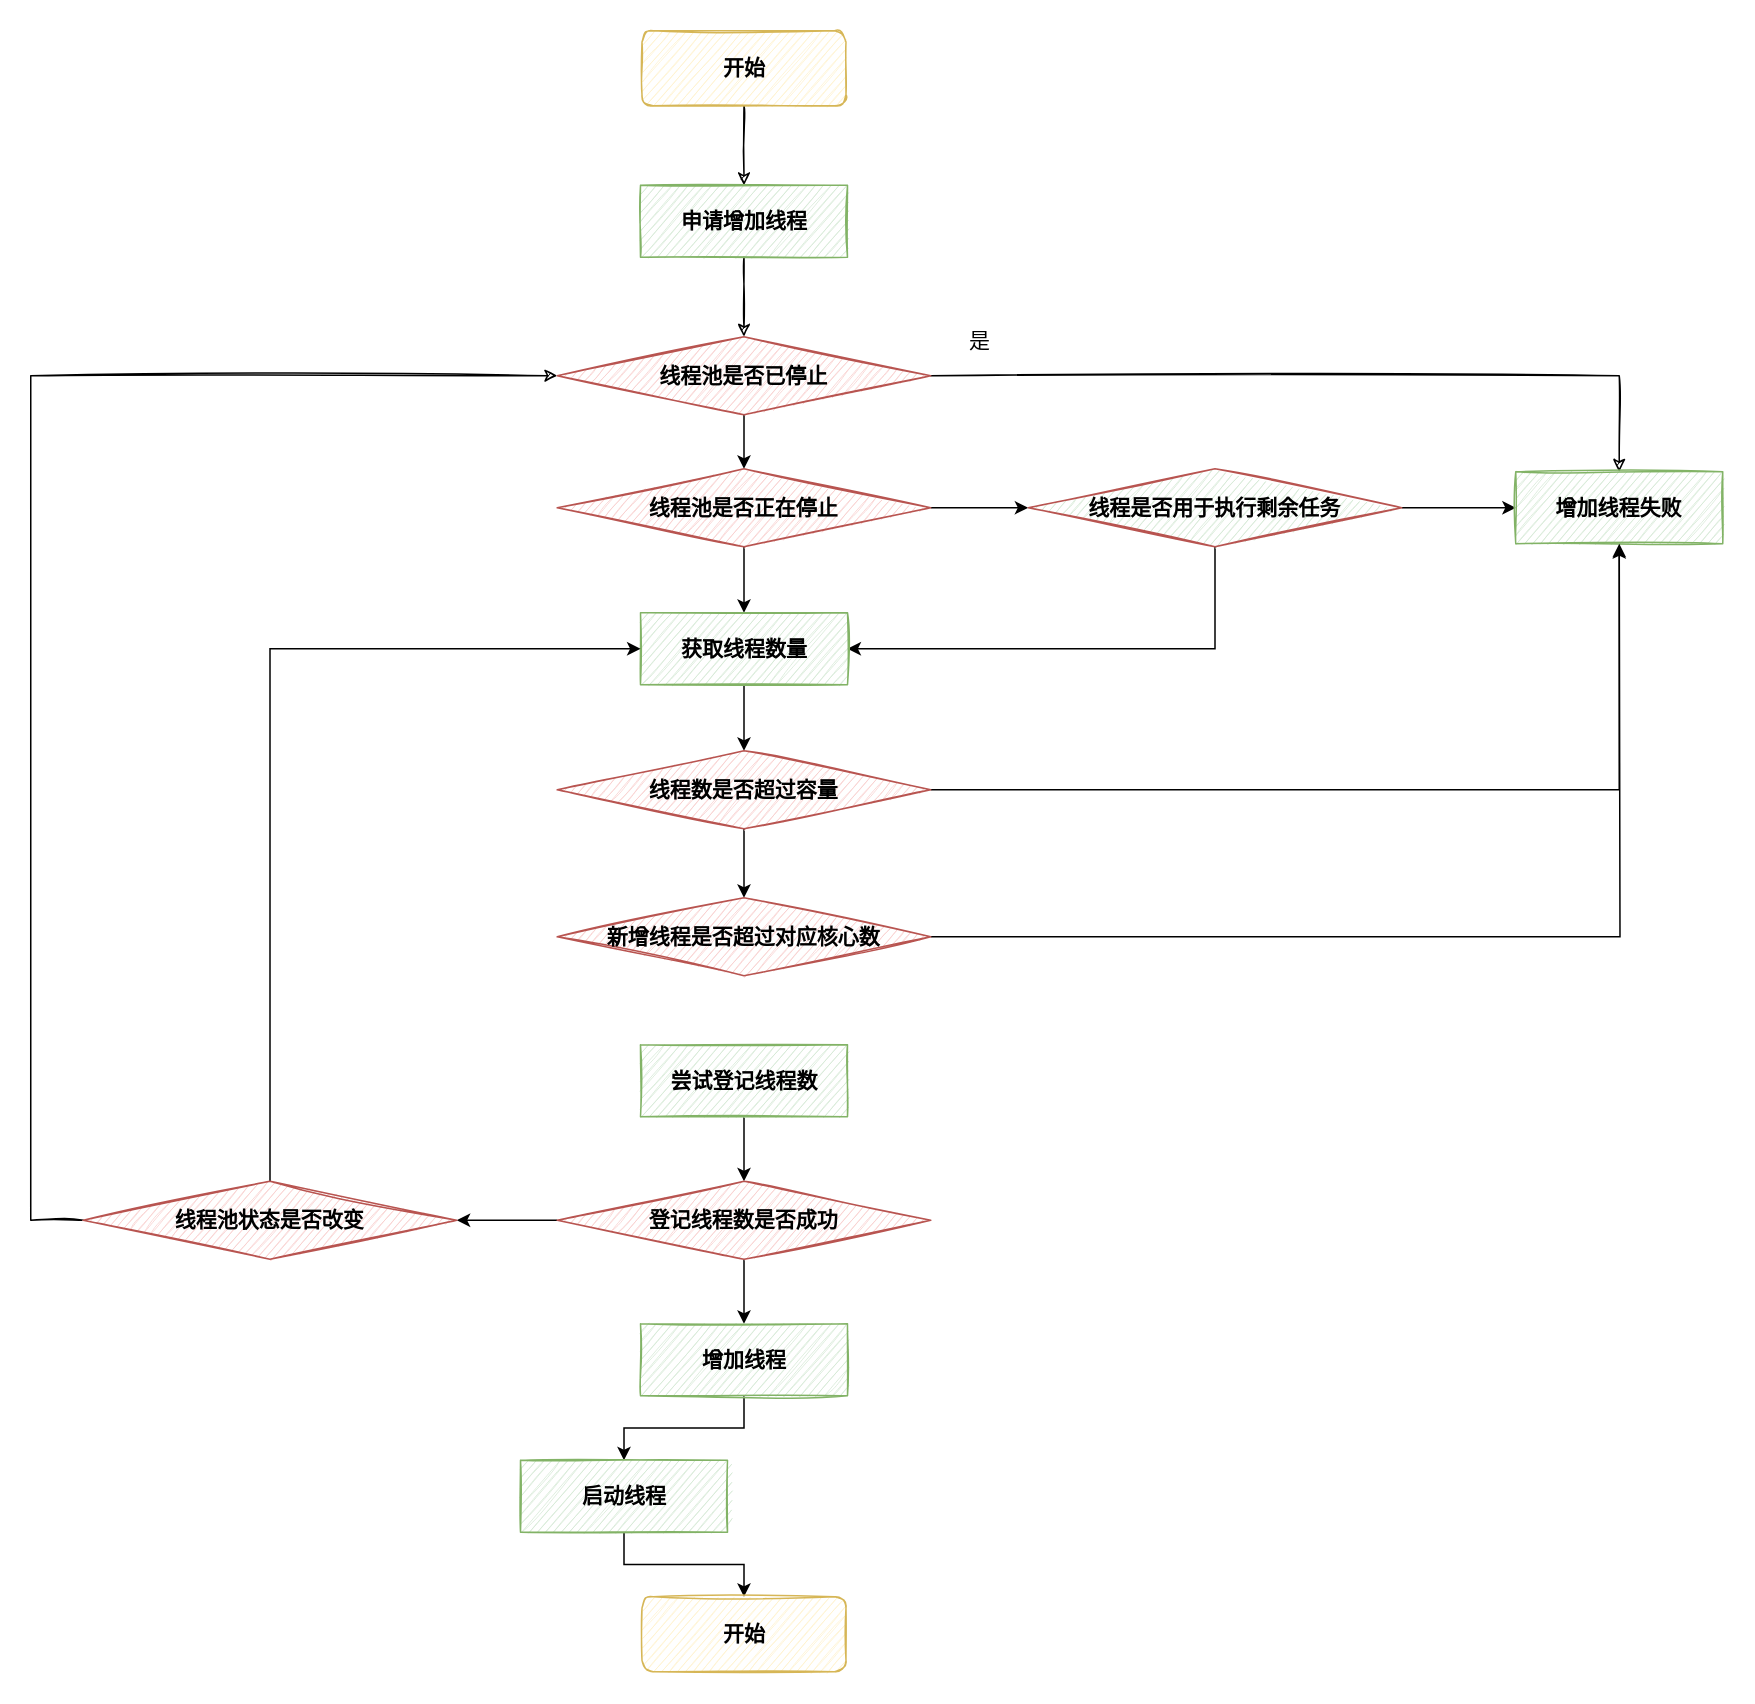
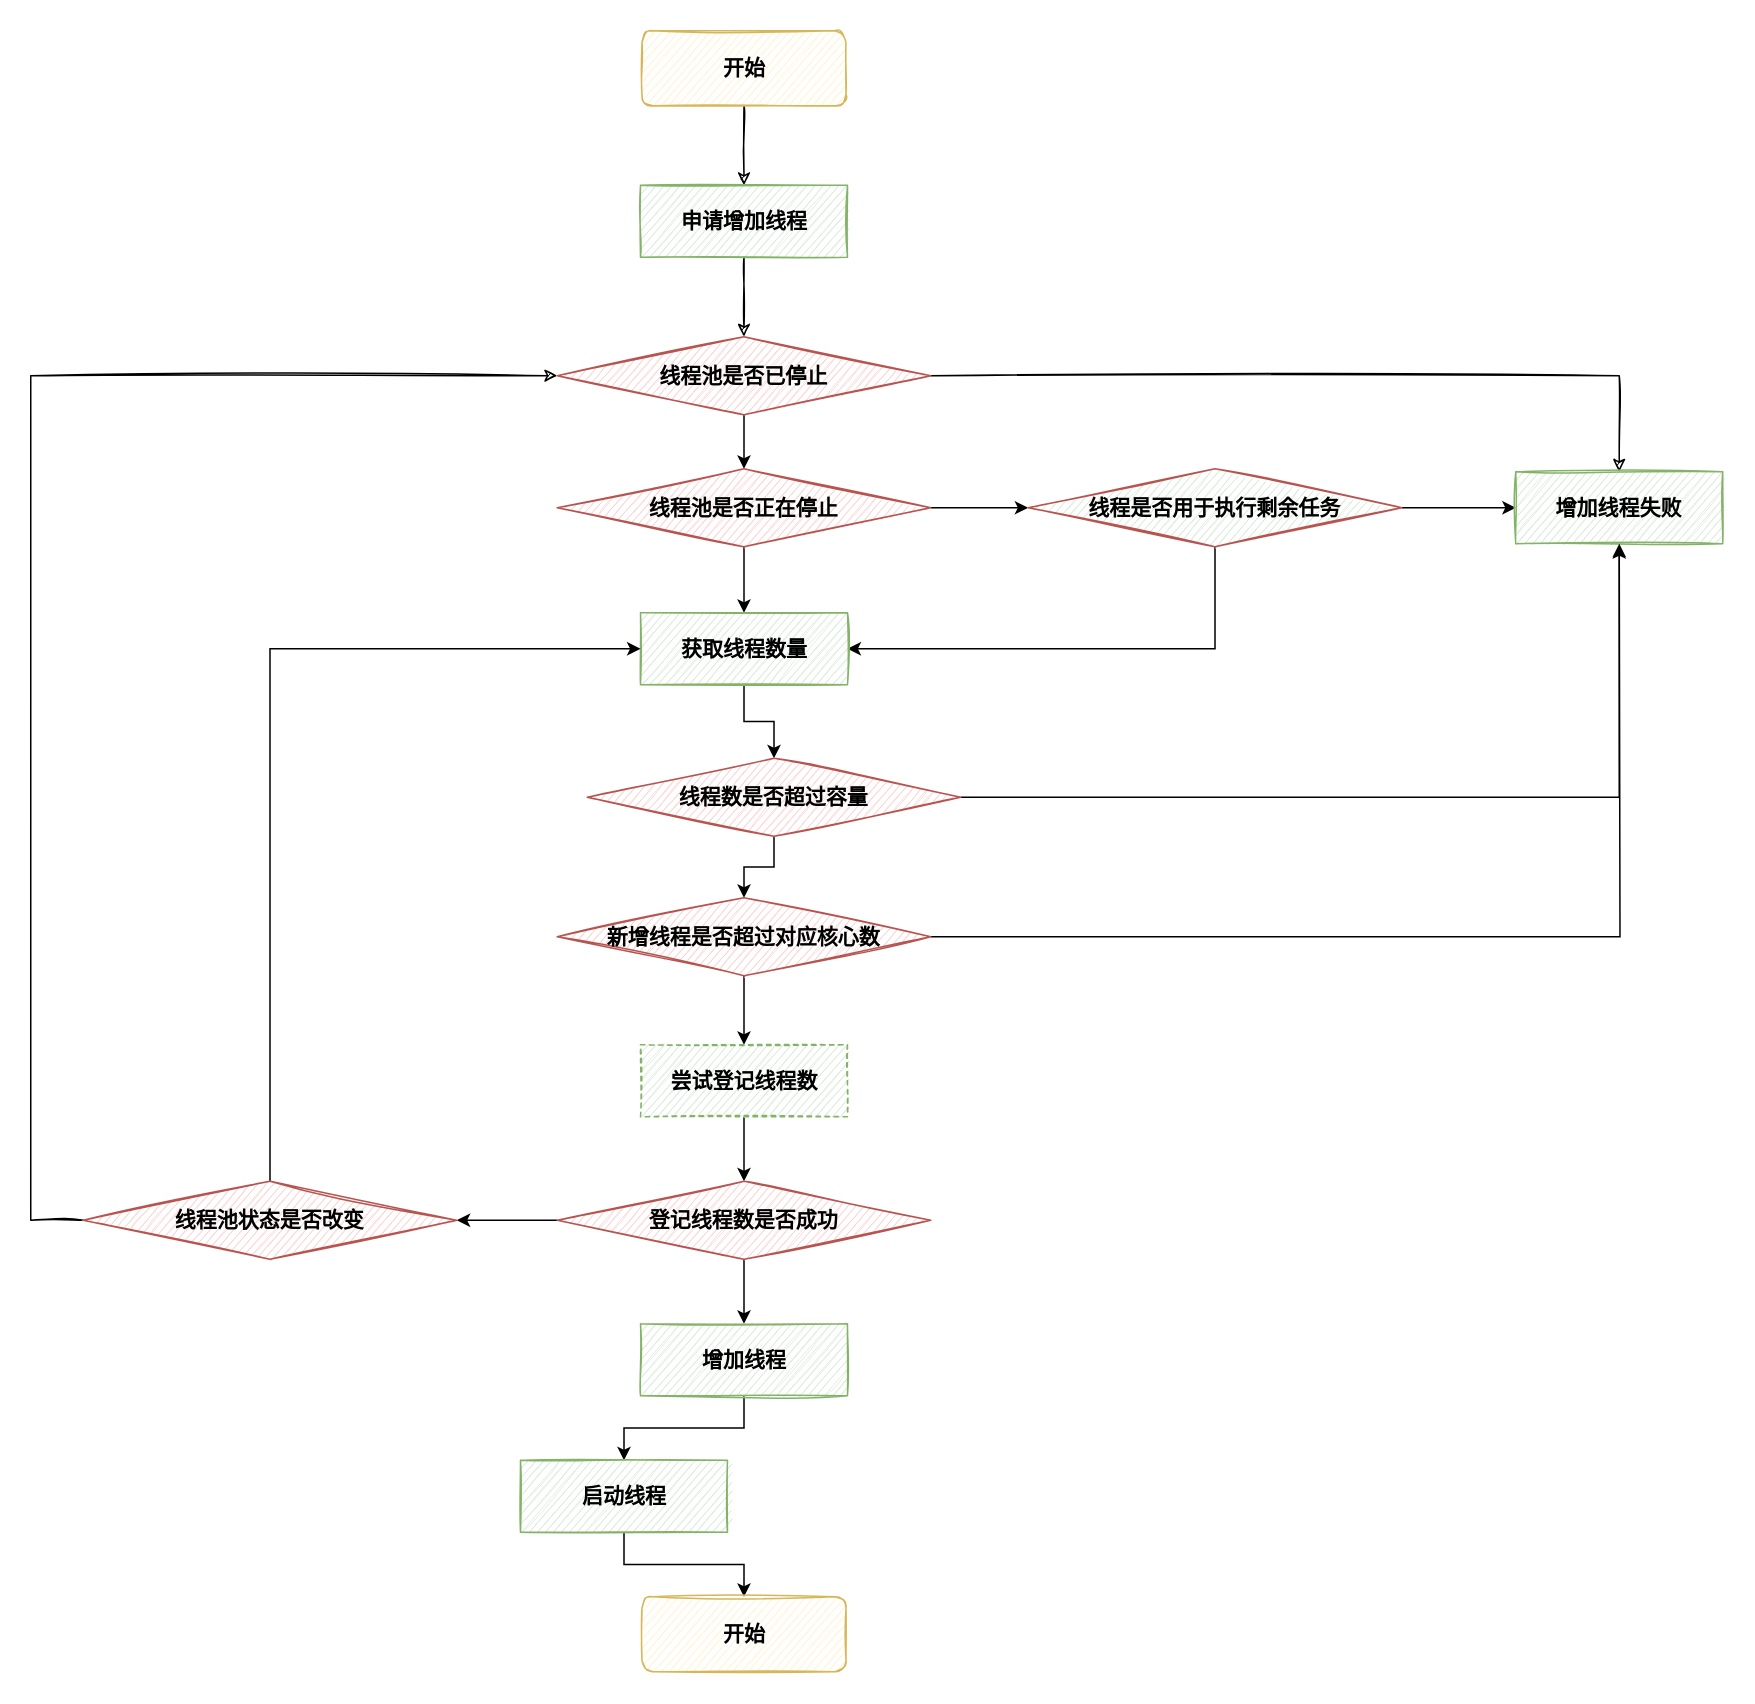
node "是": removed
node "线程数是否超过容量": moved (744, 790) -> (774, 797)
edge "新增线程是否超过对应核心数" -> "尝试登记线程数": added
node "尝试登记线程数": style solid -> dashed
